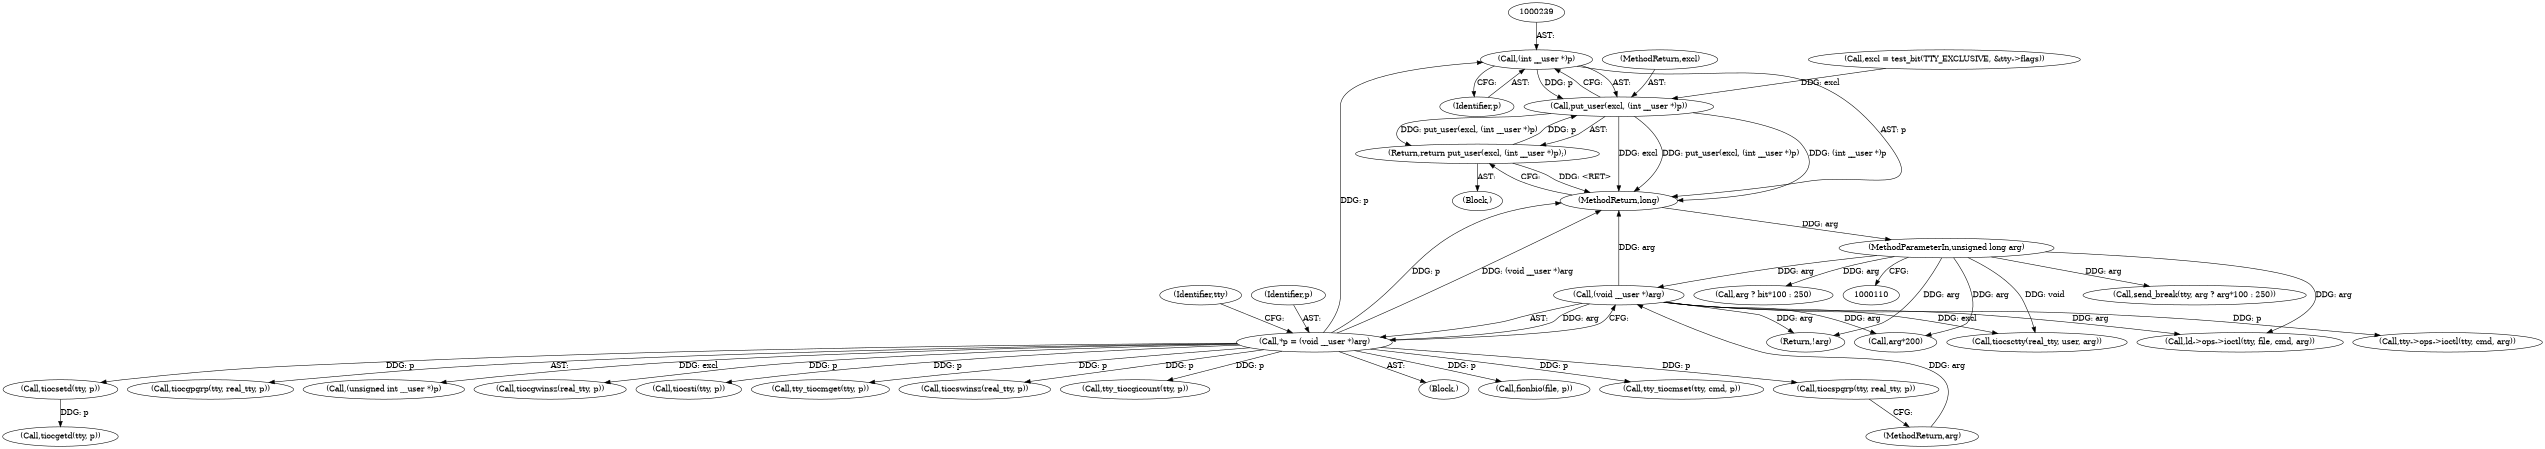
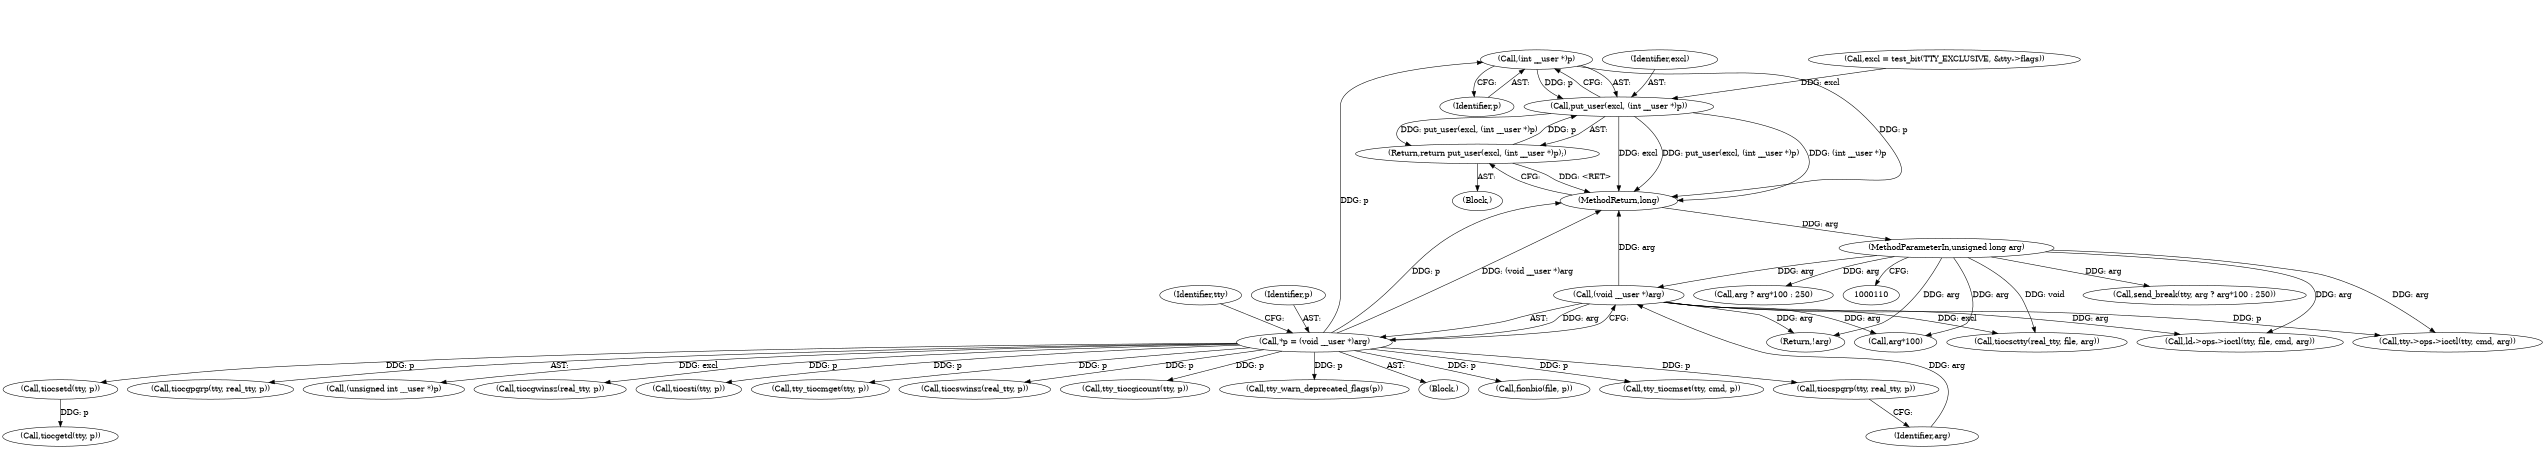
node "1000239": removed
node "(MethodReturn,excl)": label "(MethodReturn,excl)" -> "(Identifier,excl)"
edge "(Call,(int __user *)p)" -> "(MethodReturn,long)": label "AST: p" -> "DDG: p"
edge "(MethodParameterIn,unsigned long arg)" -> "(Call,tty->ops->ioctl(tty, cmd, arg))": added, label "DDG: arg"
node "(Call,arg ? bit*100 : 250)": label "(Call,arg ? bit*100 : 250)" -> "(Call,arg ? arg*100 : 250)"
node "(Call,arg*200)": label "(Call,arg*200)" -> "(Call,arg*100)"
node "(Call,tiocsctty(real_tty, user, arg))": label "(Call,tiocsctty(real_tty, user, arg))" -> "(Call,tiocsctty(real_tty, file, arg))"
node "(Call,tty_warn_deprecated_flags(p))": added
node "(MethodReturn,arg)": label "(MethodReturn,arg)" -> "(Identifier,arg)"
